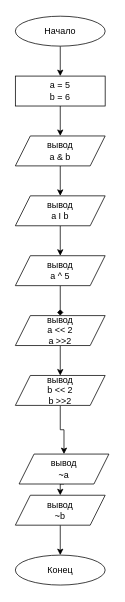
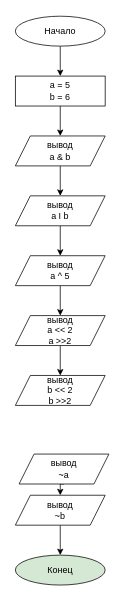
edge "вывод a ^ 5" -> "вывод a << 2 a >>2": arrowhead diamond -> classic
edge "вывод b << 2 b >>2" -> "вывод ~a": removed
node "Конец": fillcolor #ffffff -> #d5e8d4
